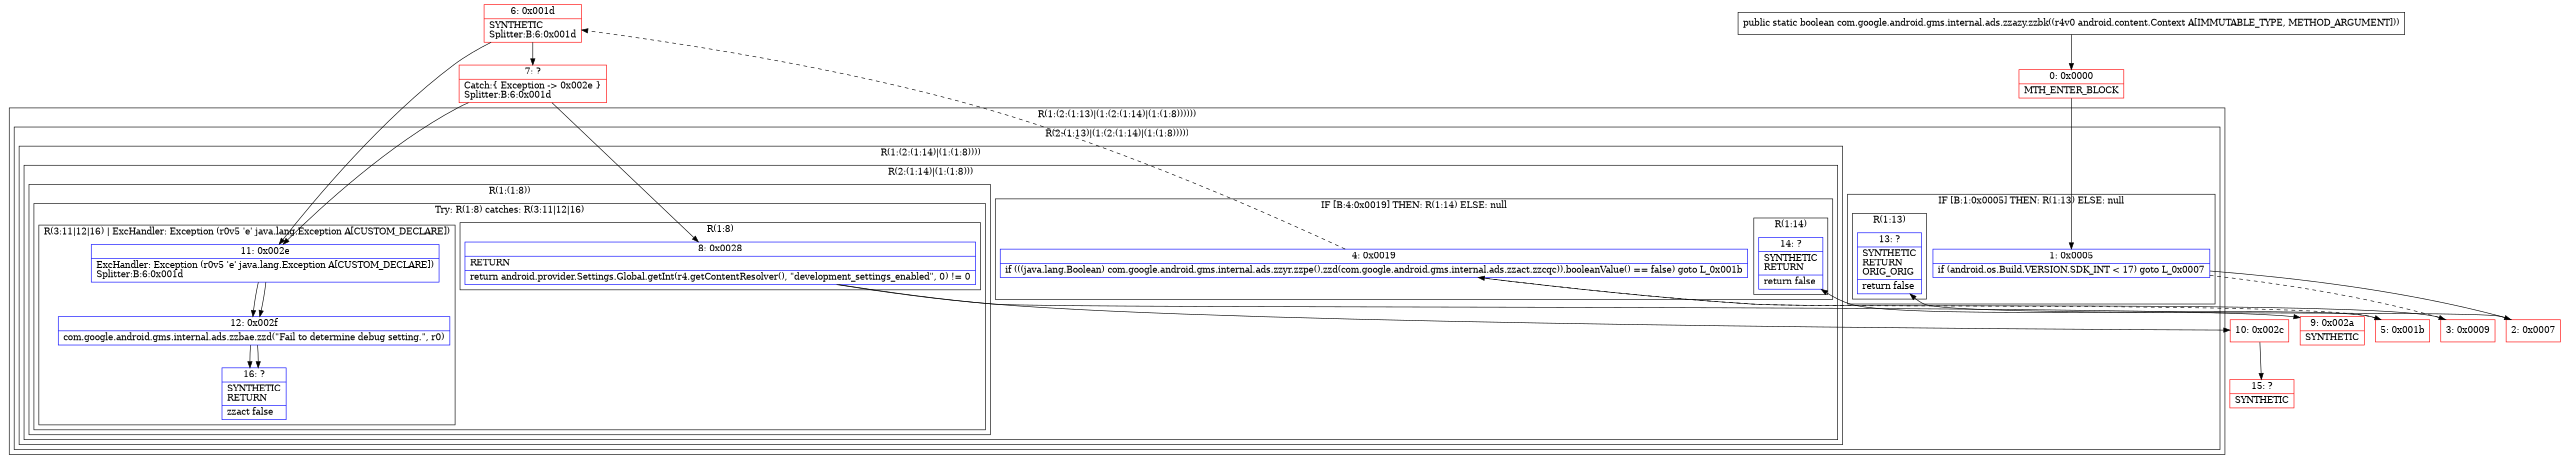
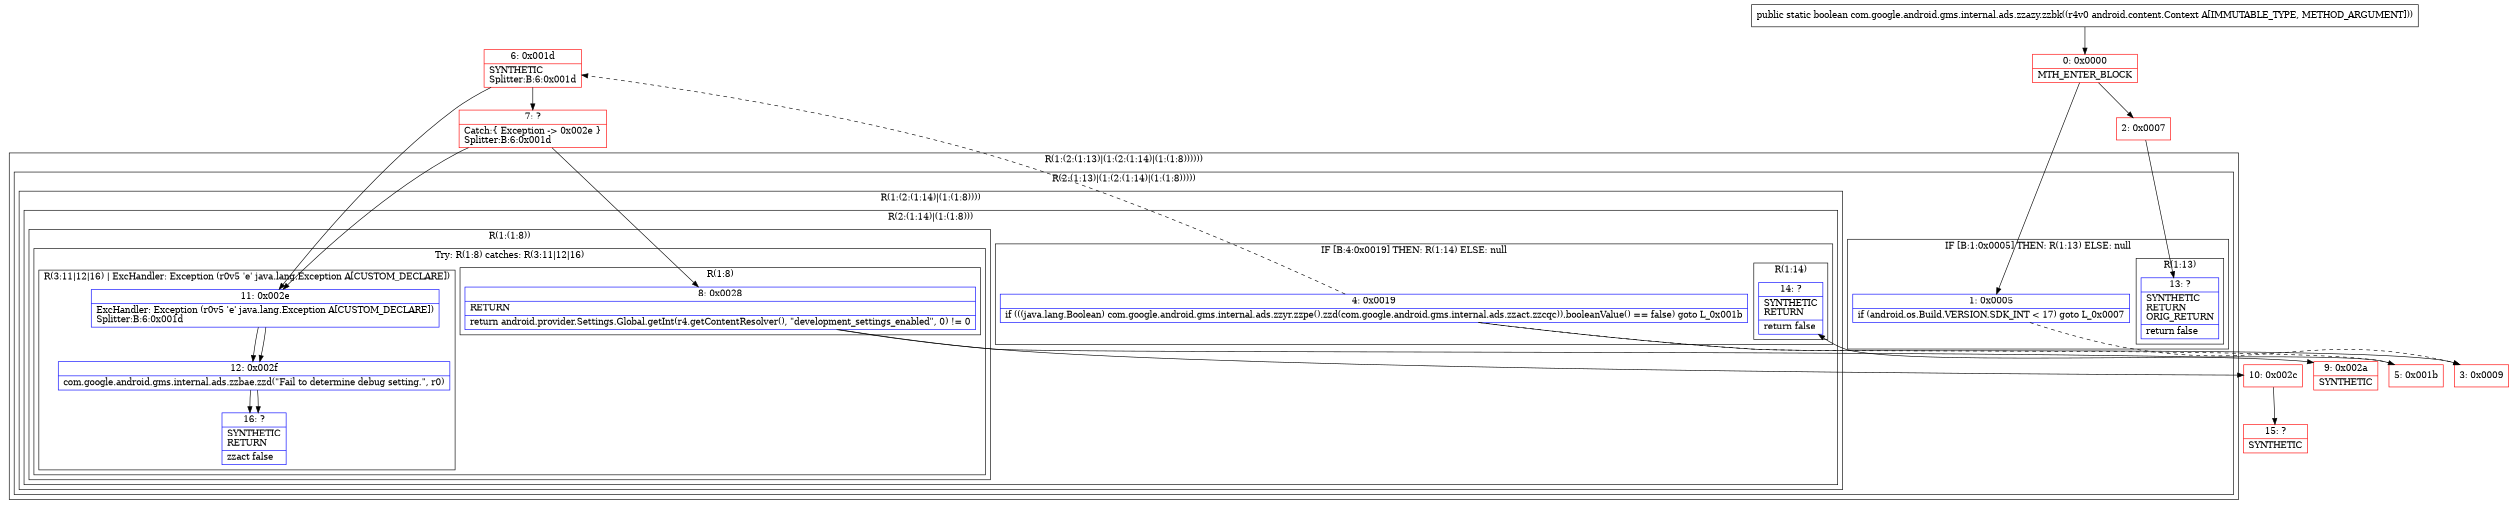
node "13: ?": text "ORIG_ORIG" -> "ORIG_RETURN"
edge "1: 0x0005" -> "2: 0x0007": now "0: 0x0000" -> "2: 0x0007"
edge "3: 0x0009" -> "4: 0x0019": reversed
